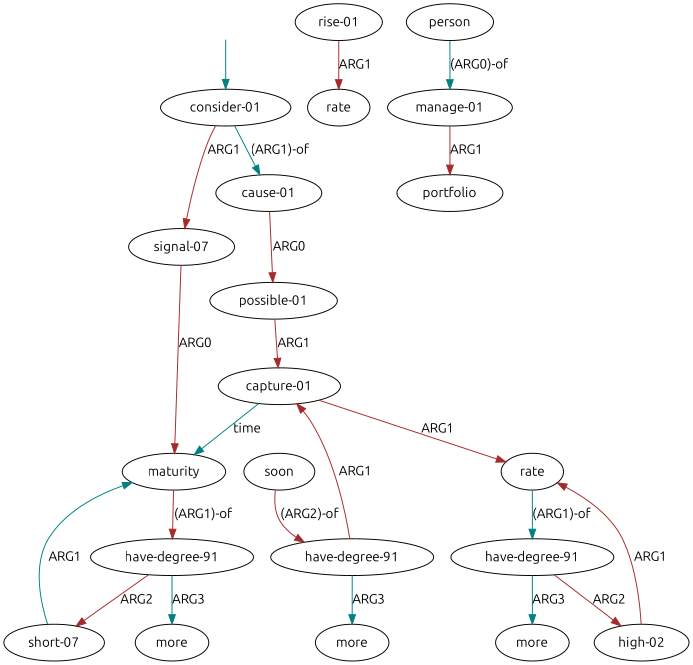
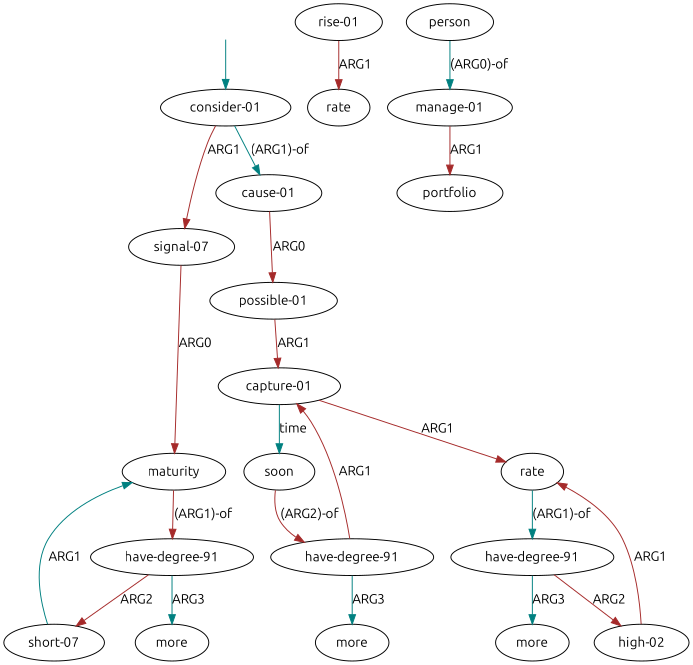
edge "capture-01" -> "maturity": now "capture-01" -> "soon"
